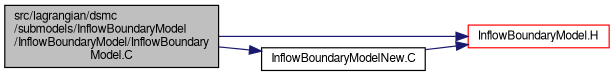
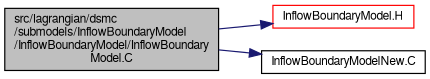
edge "InflowBoundaryModelNew.C" -> "InflowBoundaryModel.H": removed
